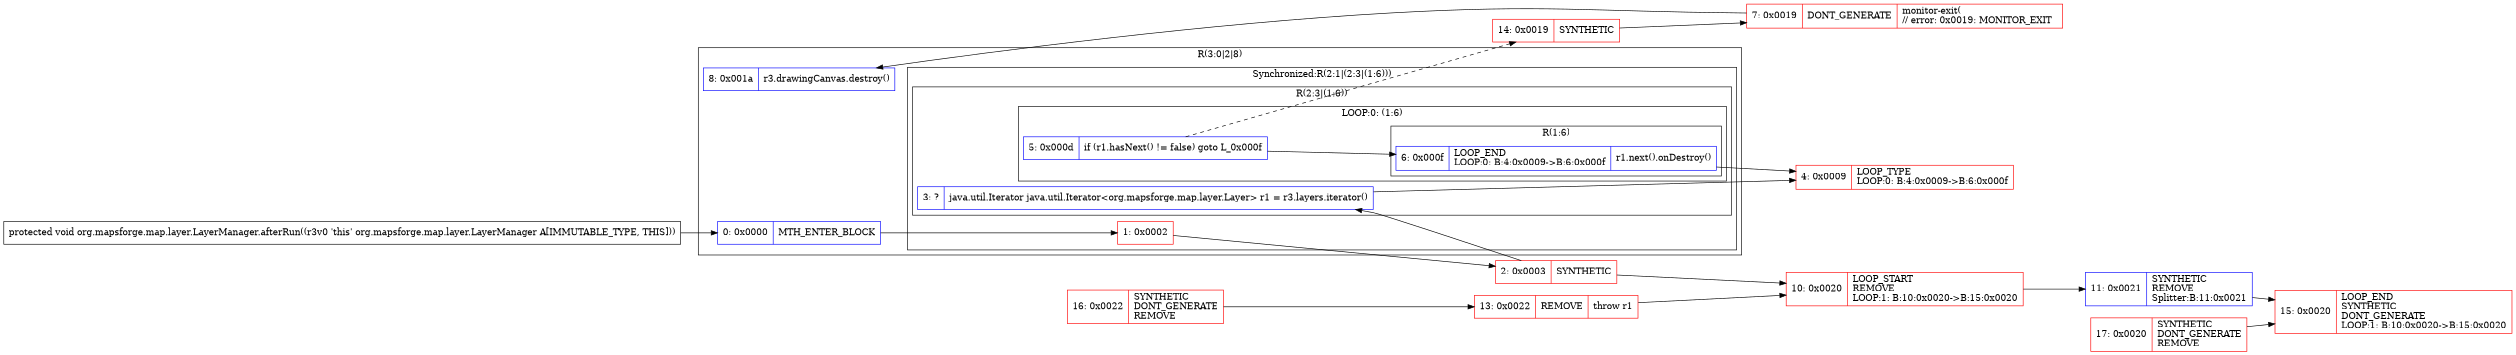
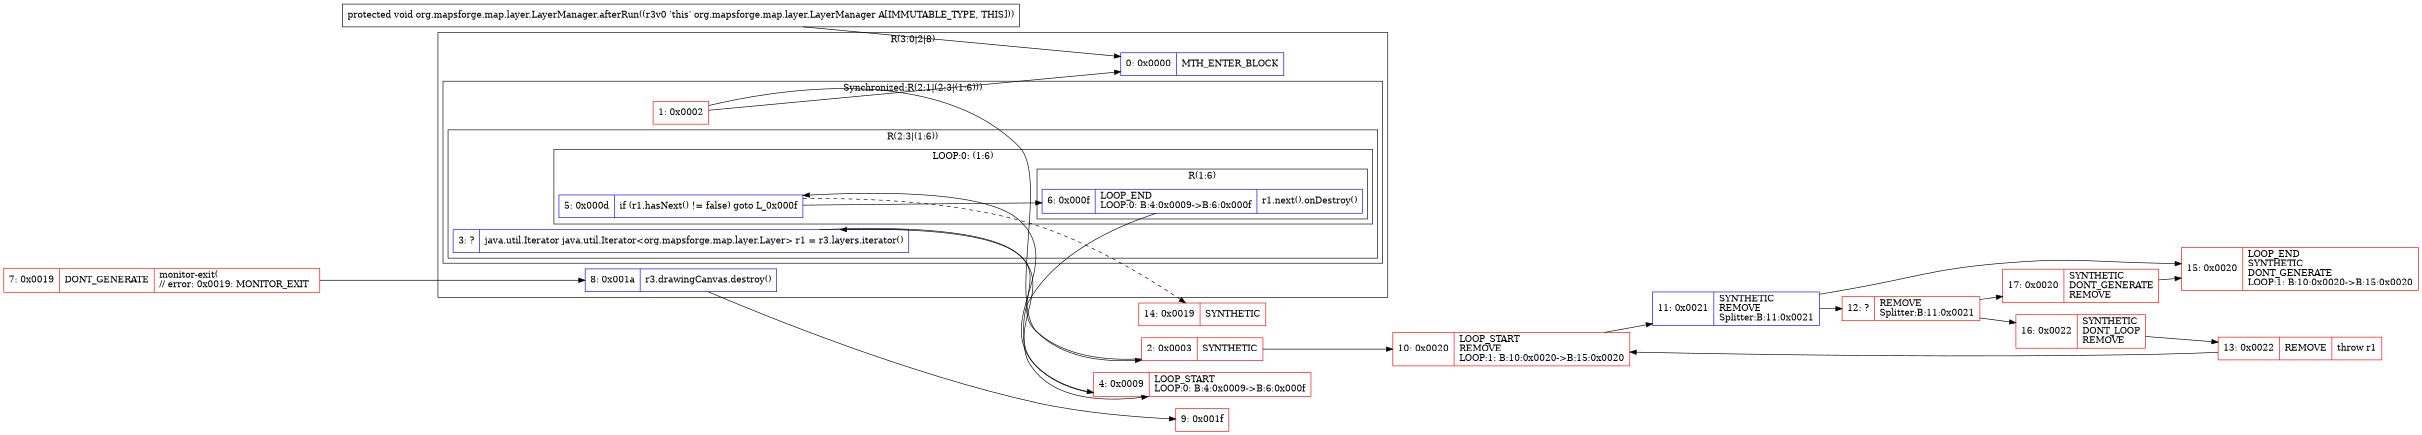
edge "14: 0x0019" -> "7: 0x0019": removed
node "4: 0x0009": text "LOOP_TYPE" -> "LOOP_START"
edge "0: 0x0000" -> "1: 0x0002": reversed
edge "4: 0x0009" -> "5: 0x000d": added
node "16: 0x0022": text "DONT_GENERATE" -> "DONT_LOOP"
node "12: ?": added
node "9: 0x001f": added
